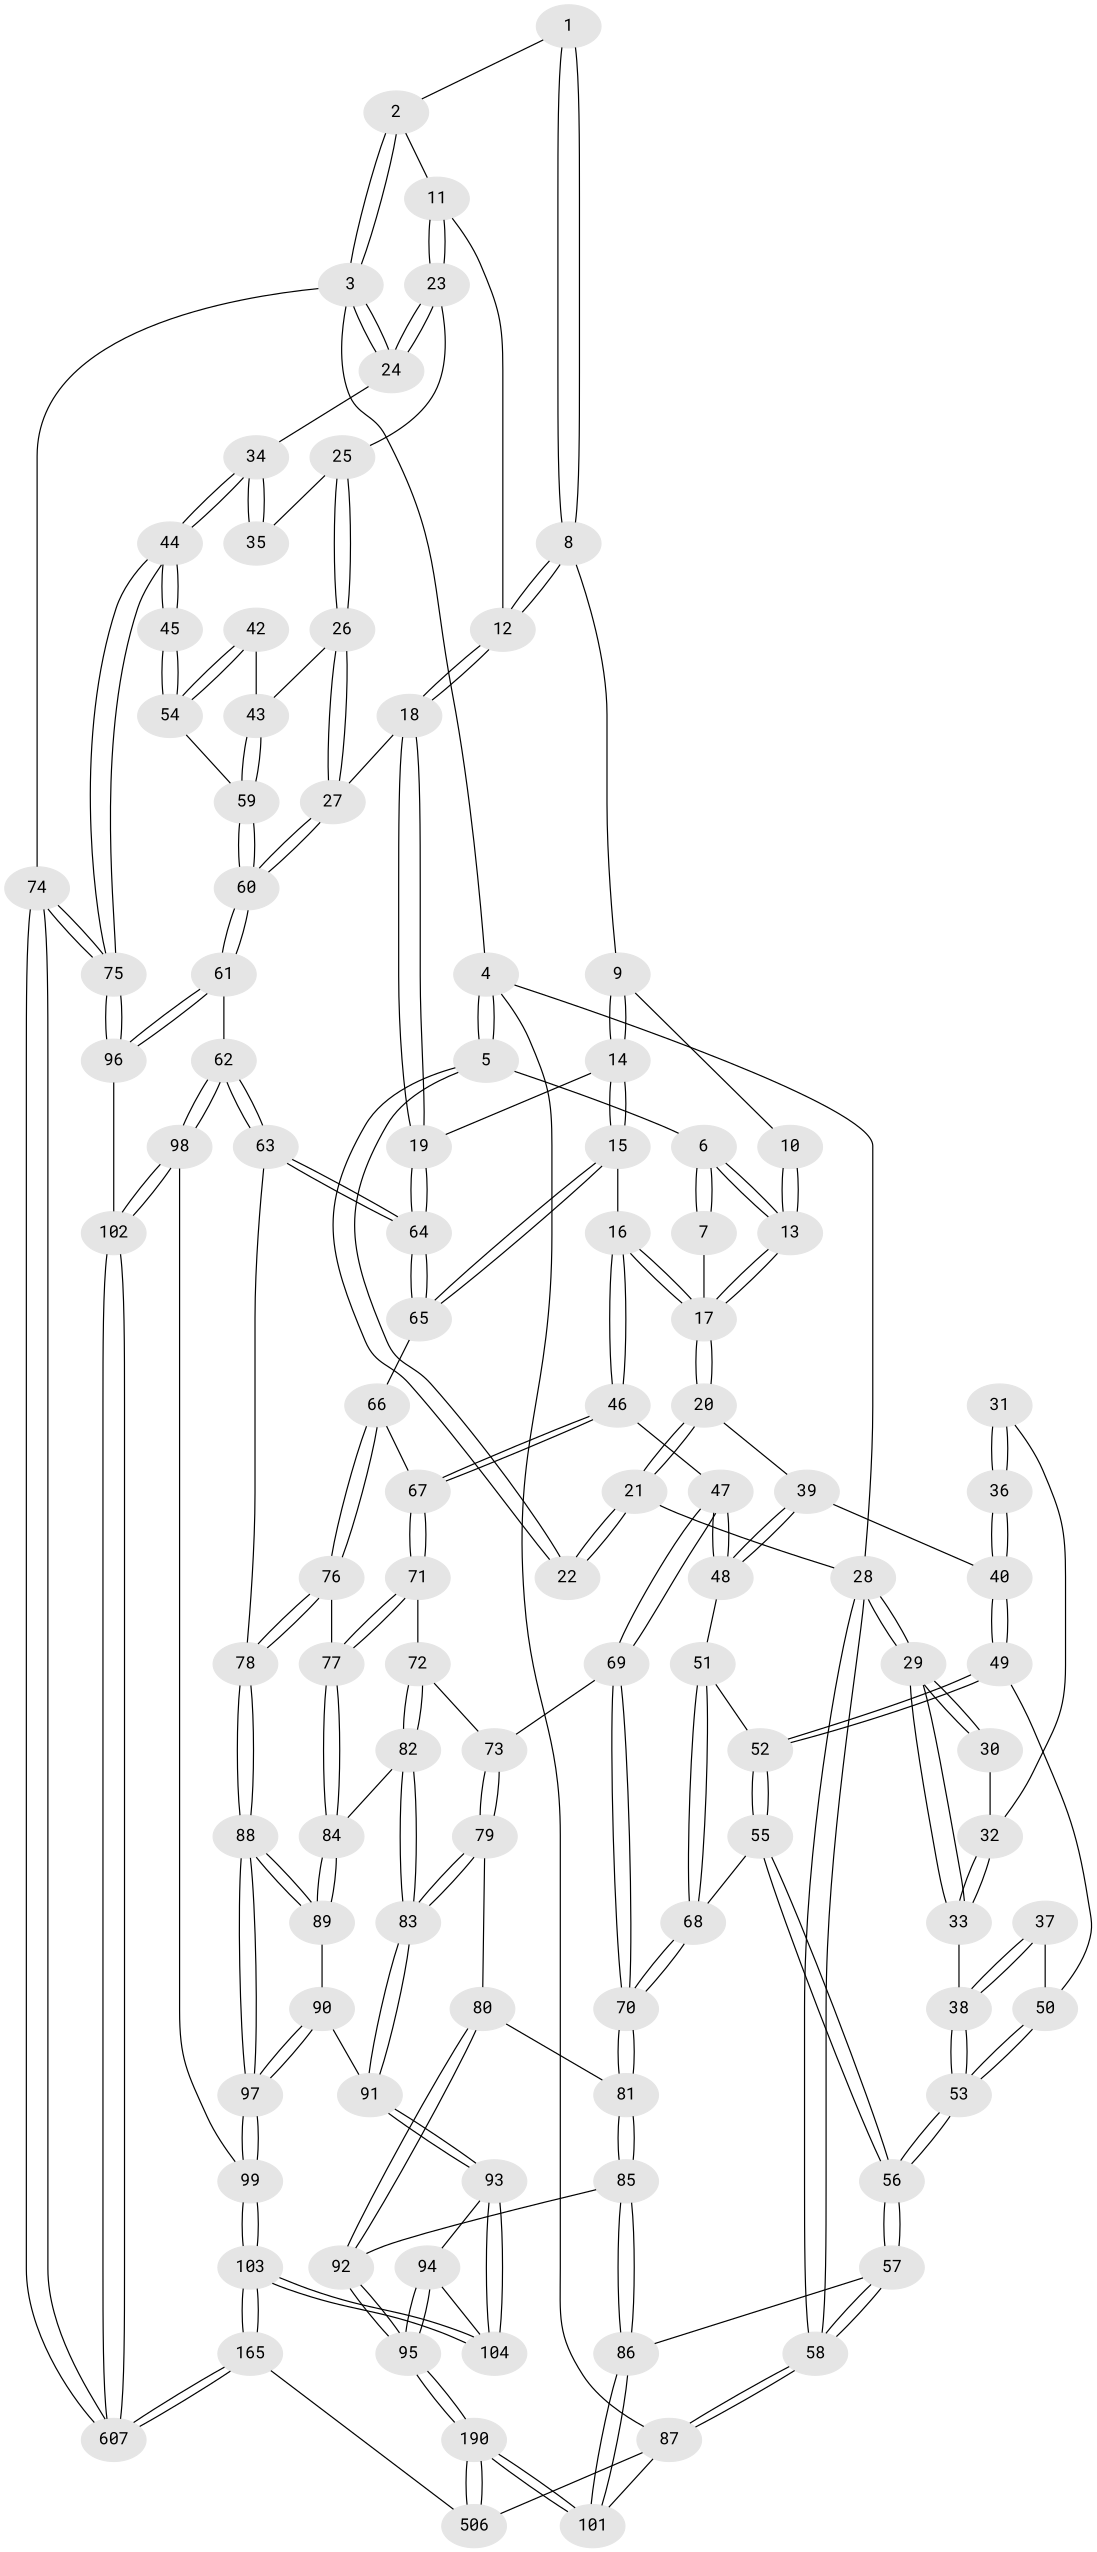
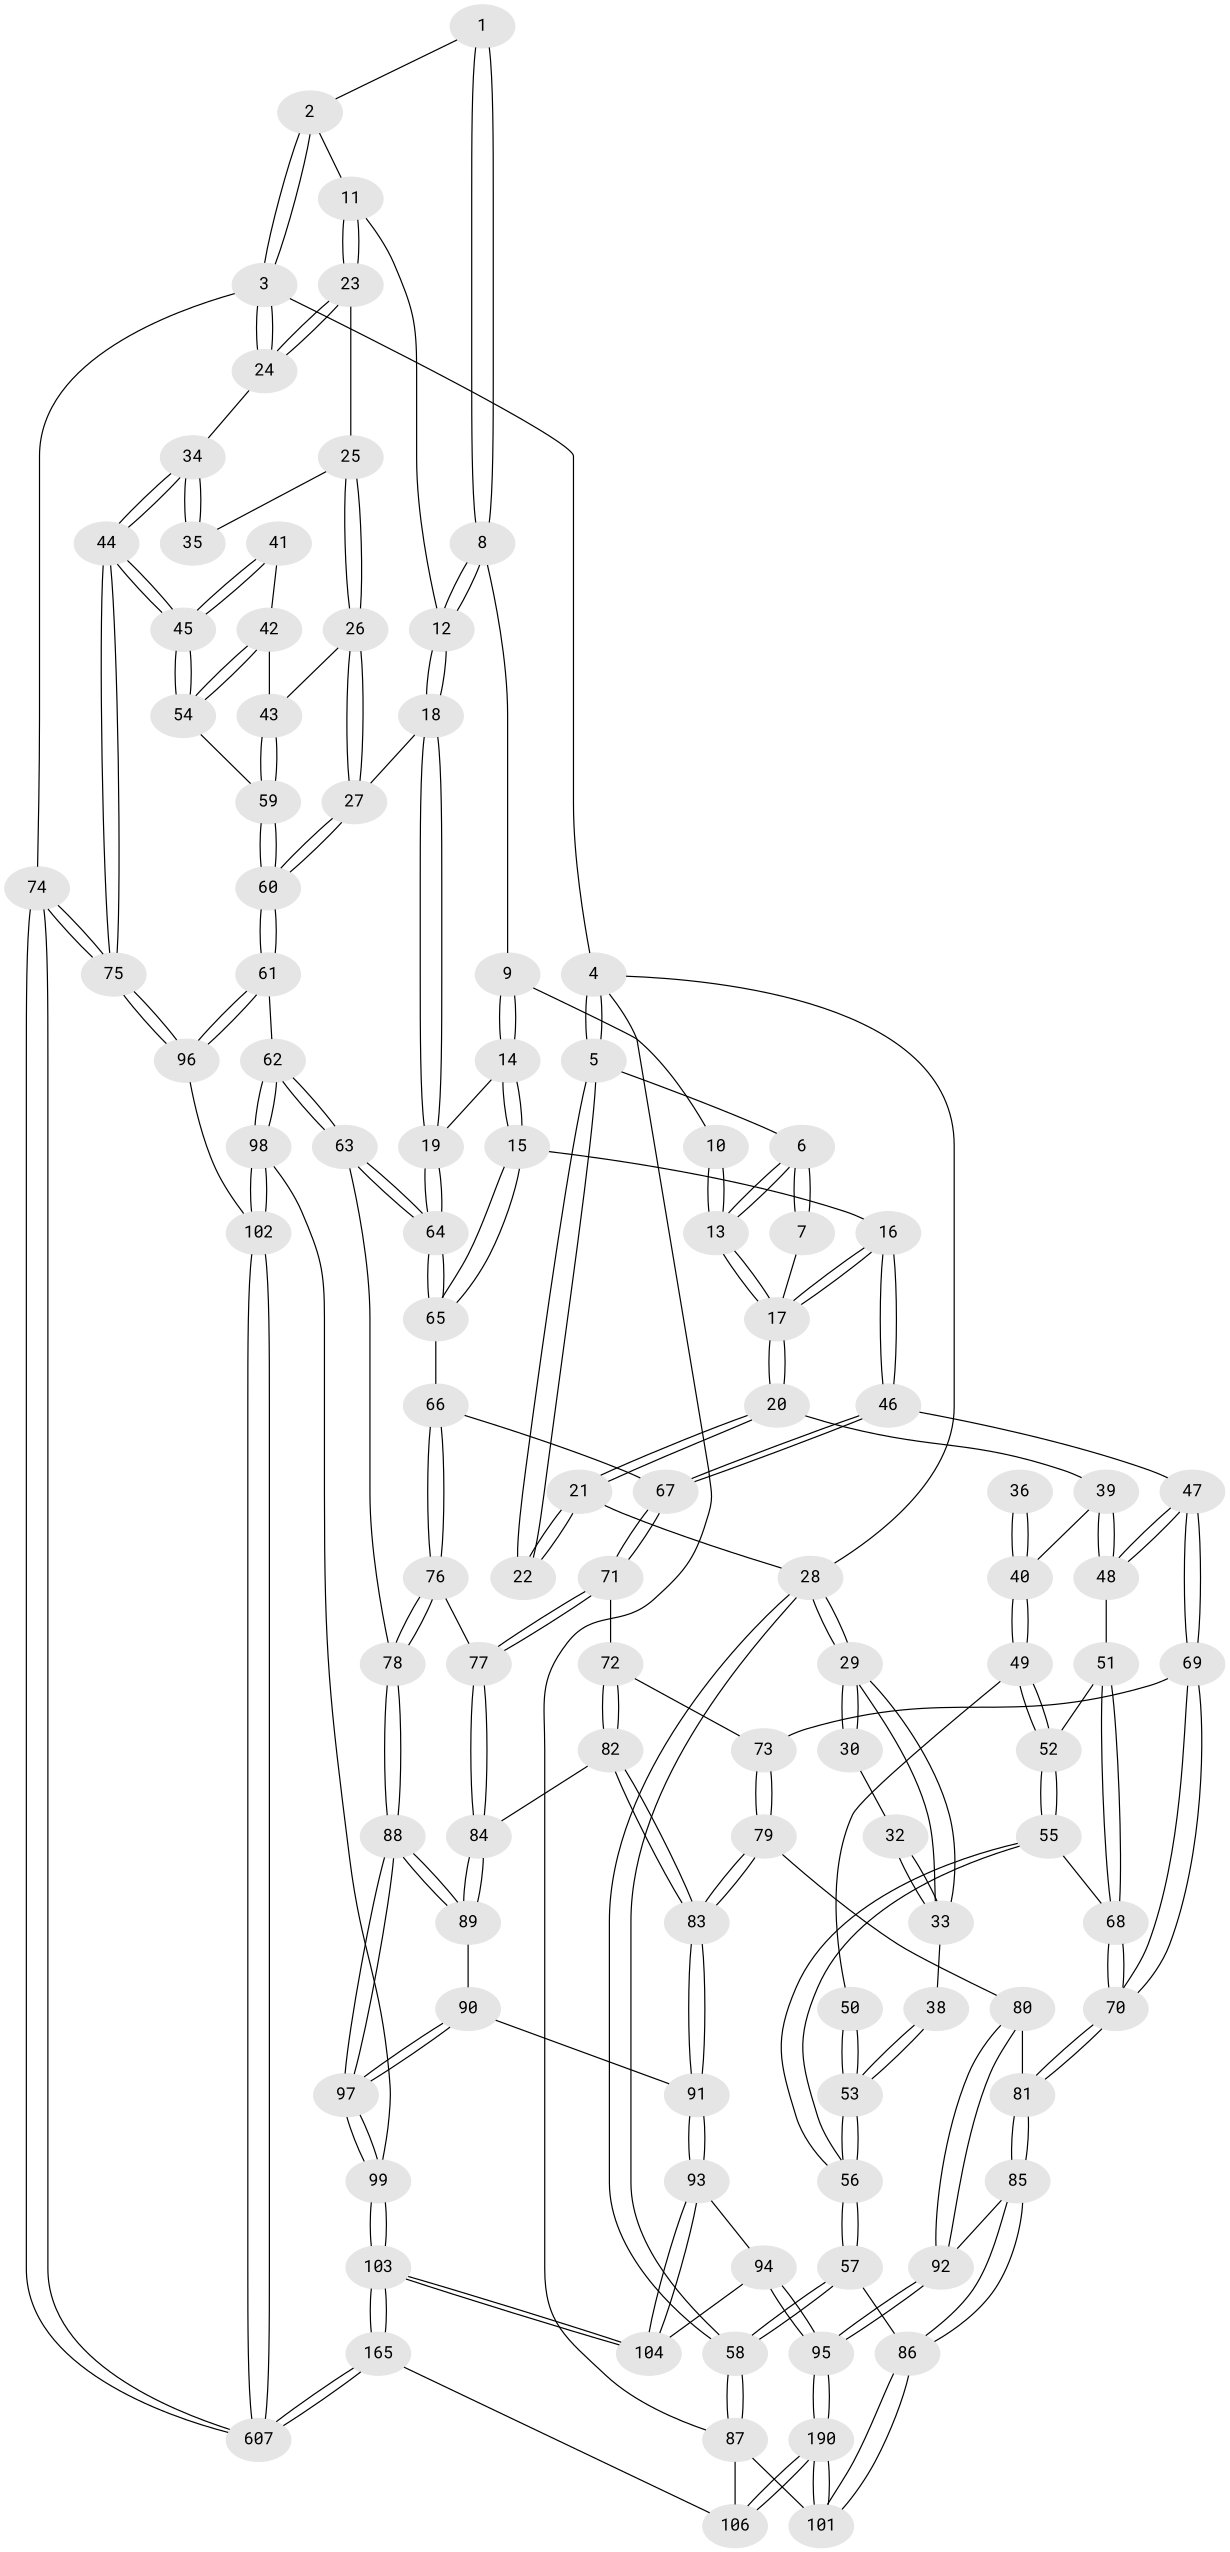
node "41": added
node "31": removed
node "37": removed
node "506": label "506" -> "106"
